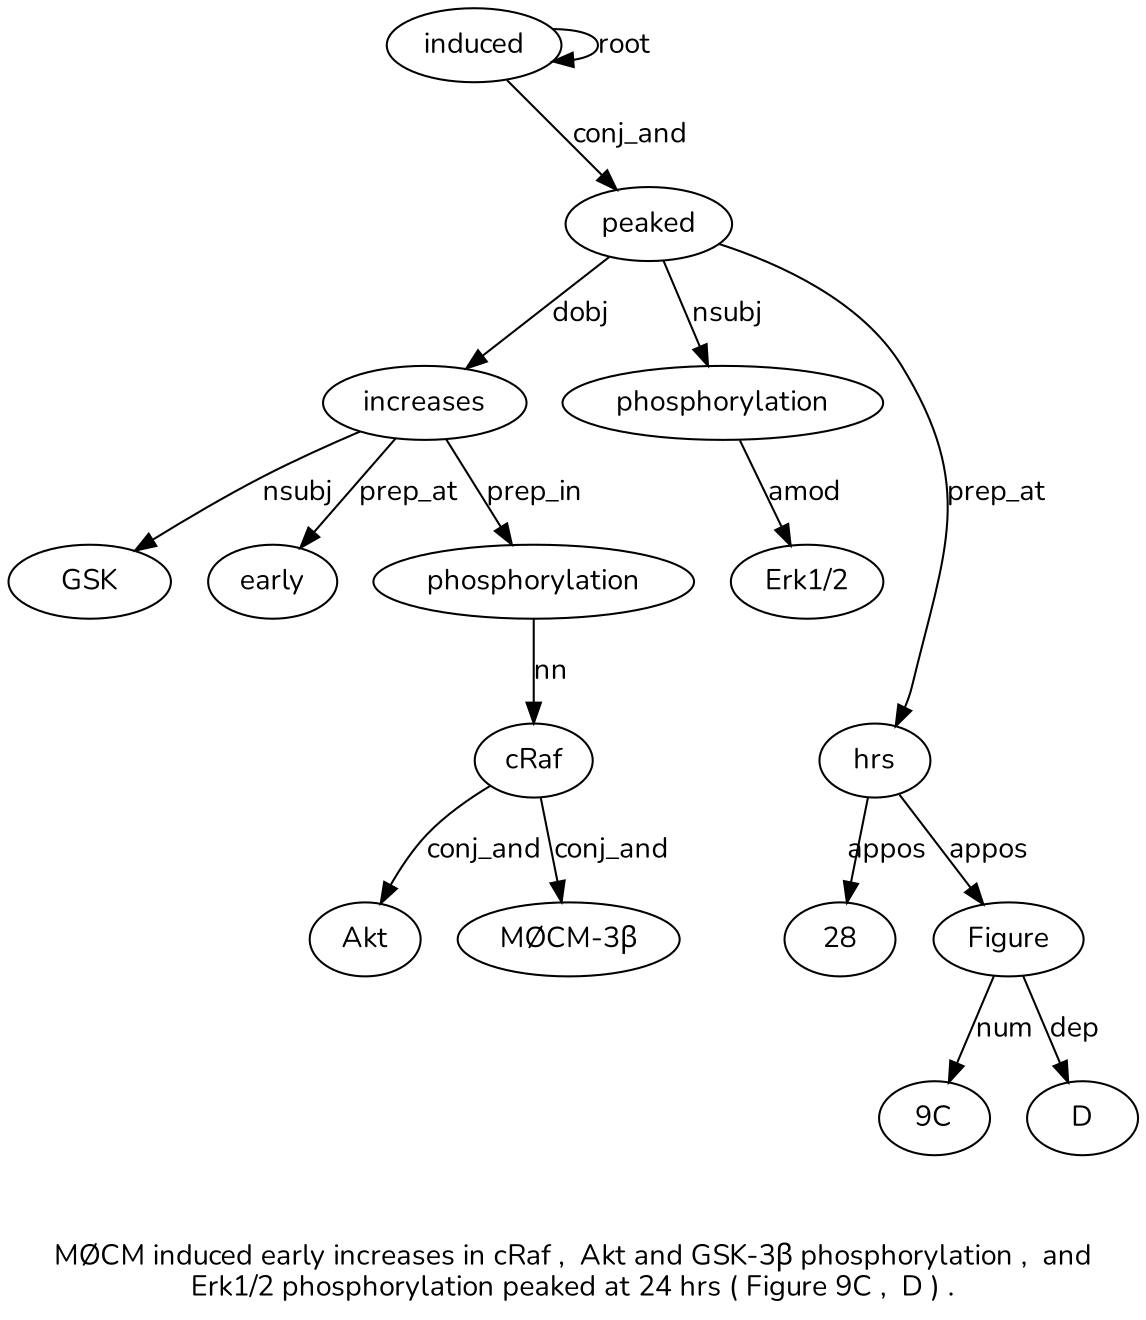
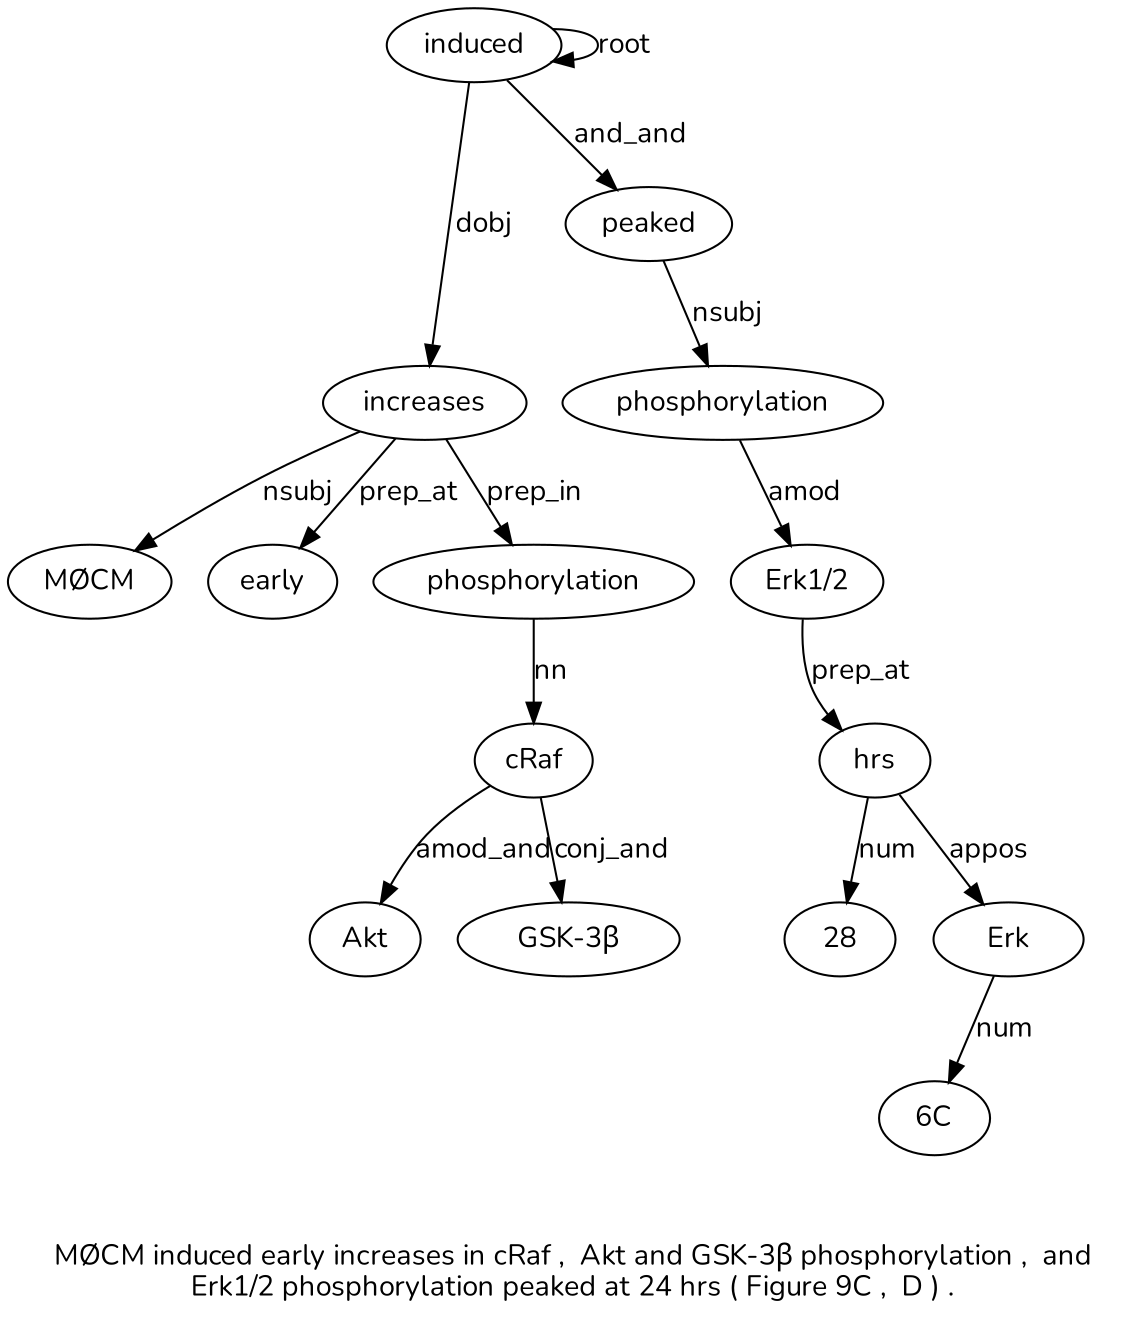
edge "induced" -> "peaked": label "conj_and" -> "and_and"
edge "peaked" -> "increases": now "induced" -> "increases"
edge "peaked" -> "hrs": now "Erk1/2" -> "hrs"
node "GSK": label "GSK" -> "MØCM"
edge "cRaf" -> "Akt": label "conj_and" -> "amod_and"
edge "hrs" -> "28": label "appos" -> "num"
node "MØCM-3β": label "MØCM-3β" -> "GSK-3β"
node "Figure": label "Figure" -> "Erk"
node "9C": label "9C" -> "6C"
node "D": removed
